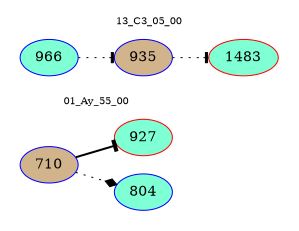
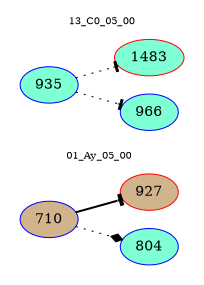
cluster "13_C3_05_00": label "13_C3_05_00" -> "13_C0_05_00"
edge "966" -> "935": reversed
node "935": fillcolor tan -> aquamarine
cluster "01_Ay_55_00": label "01_Ay_55_00" -> "01_Ay_05_00"
node "927": fillcolor aquamarine -> tan
